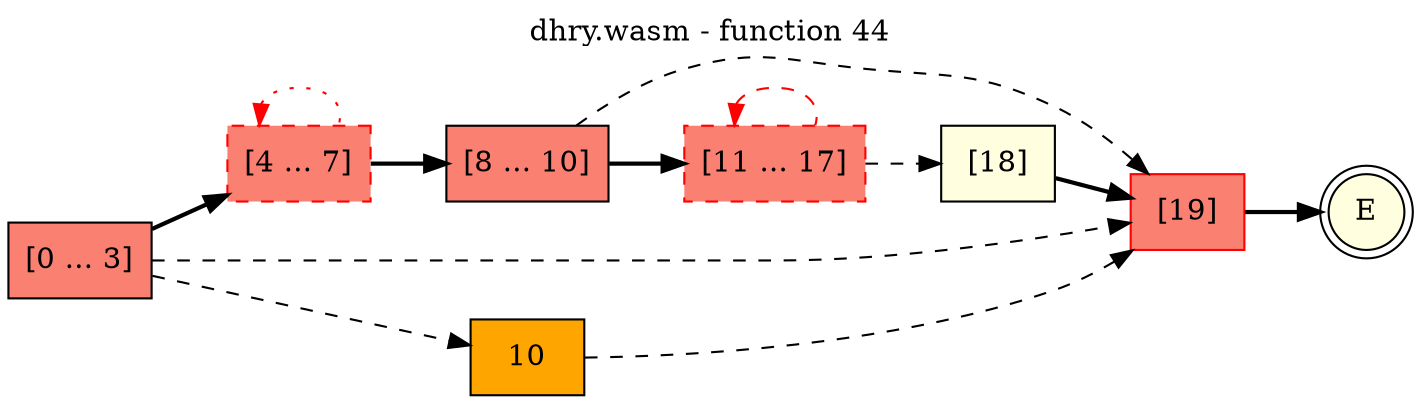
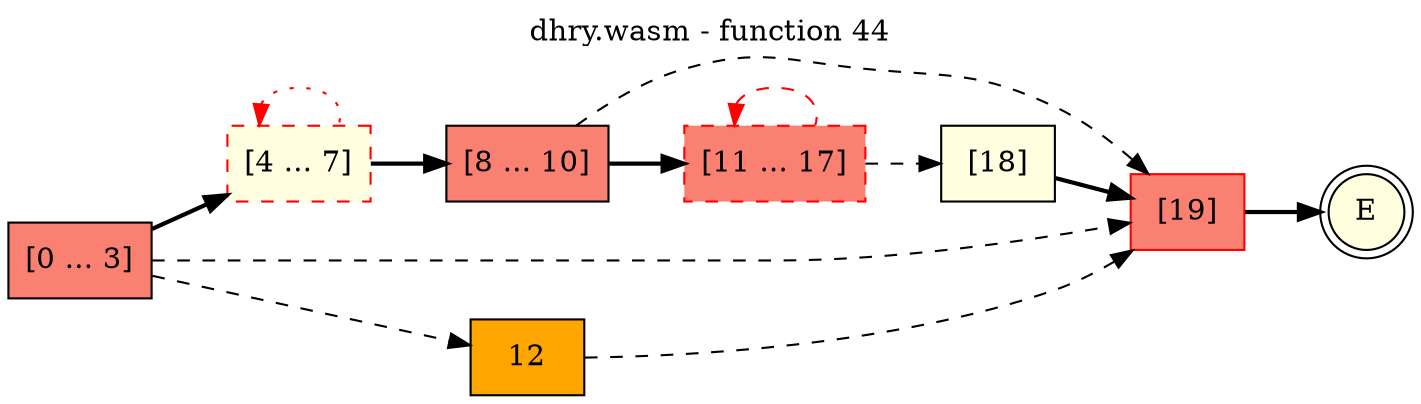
node "[4 ... 7]": fillcolor salmon -> lightyellow
node "10": label "10" -> "12"
